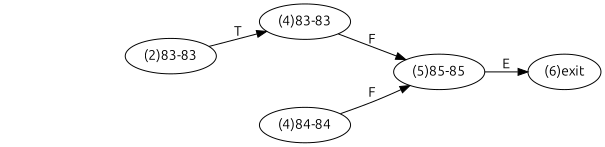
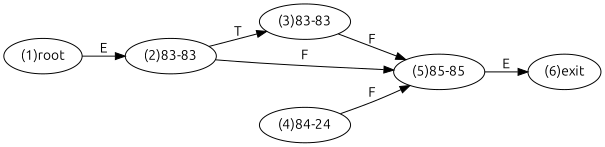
node "(4)83-83": label "(4)83-83" -> "(3)83-83"
node "(1)root": added
edge "(2)83-83" -> "(5)85-85": added, label "F"
node "(4)84-84": label "(4)84-84" -> "(4)84-24"
